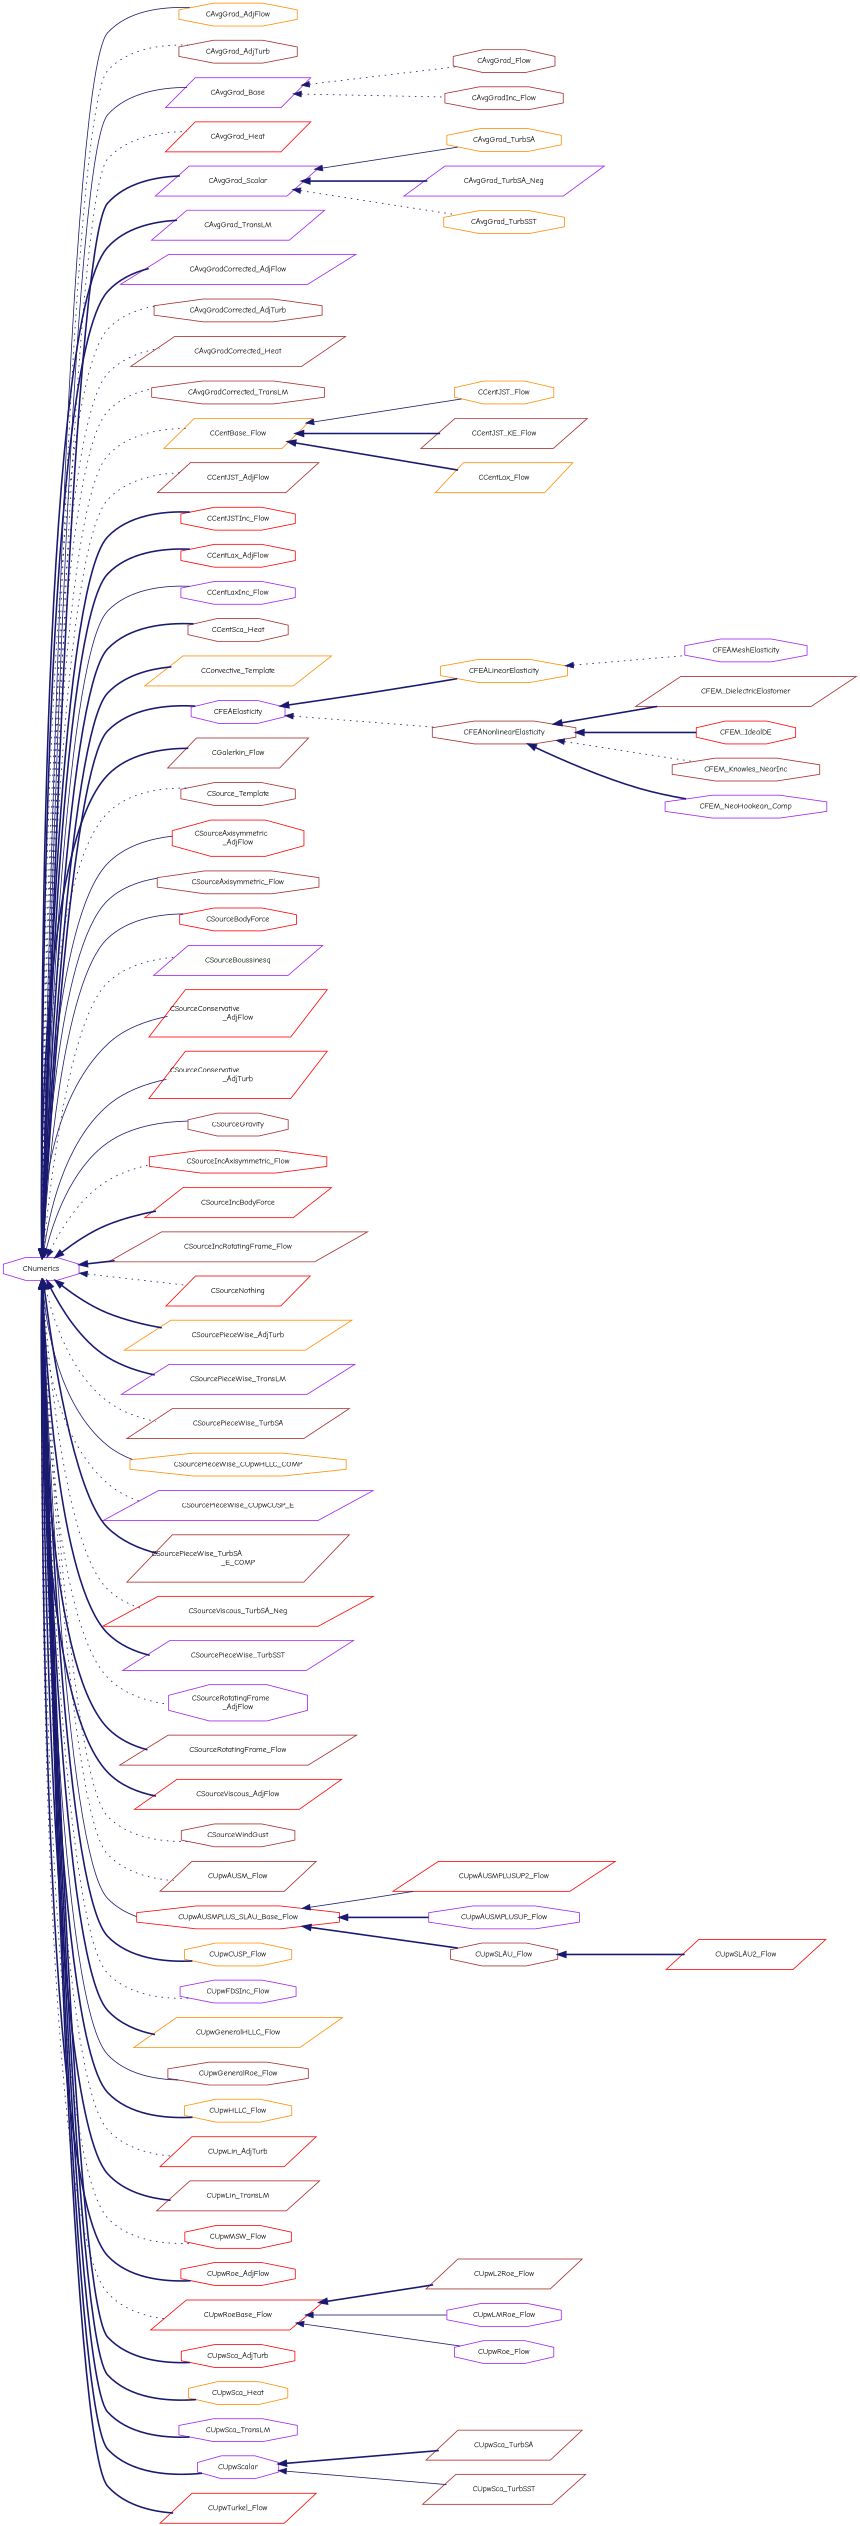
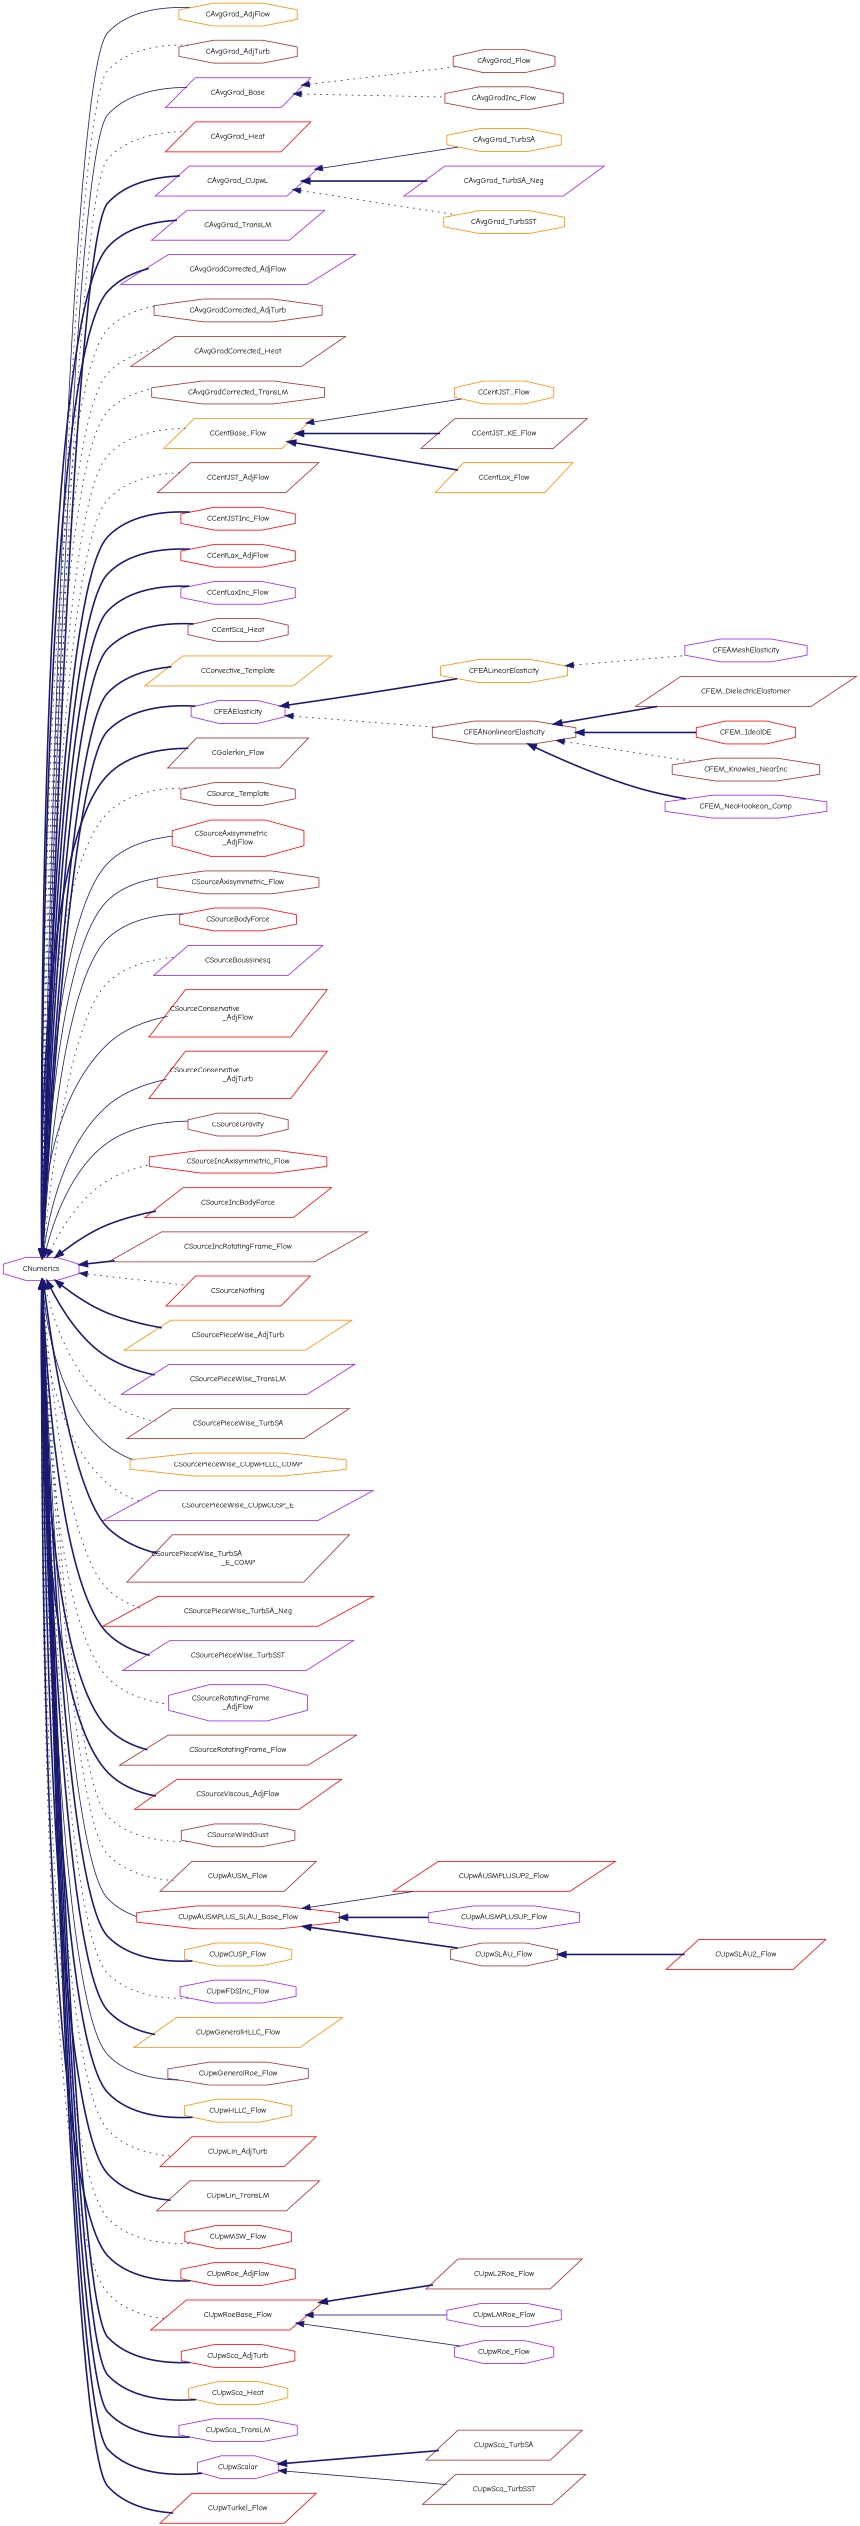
node "CAvgGrad_Scalar": label "CAvgGrad_Scalar" -> "CAvgGrad_CUpwL"
edge "CCentLaxInc_Flow" -> "CNumerics": style solid -> bold
node "CSourceViscous_TurbSA_Neg": label "CSourceViscous_TurbSA_Neg" -> "CSourcePieceWise_TurbSA_Neg"
